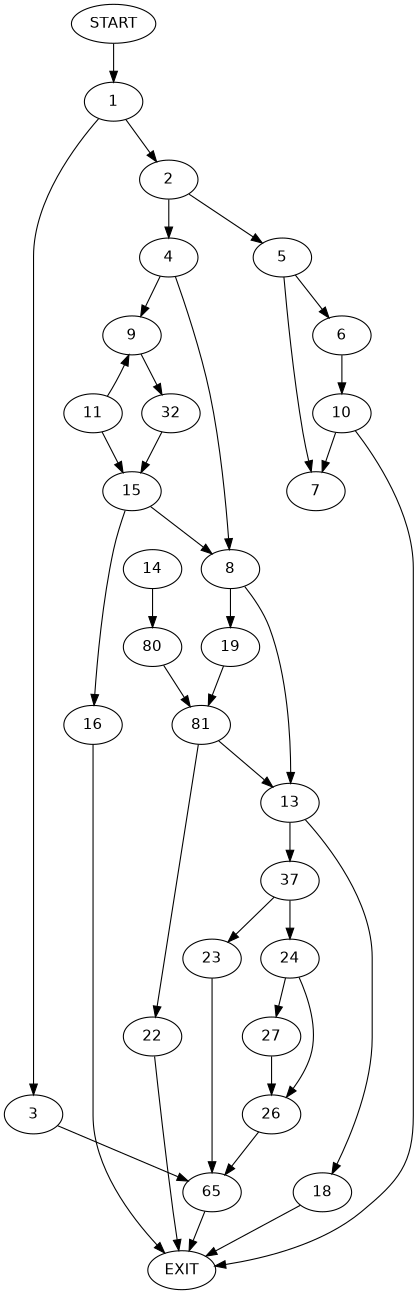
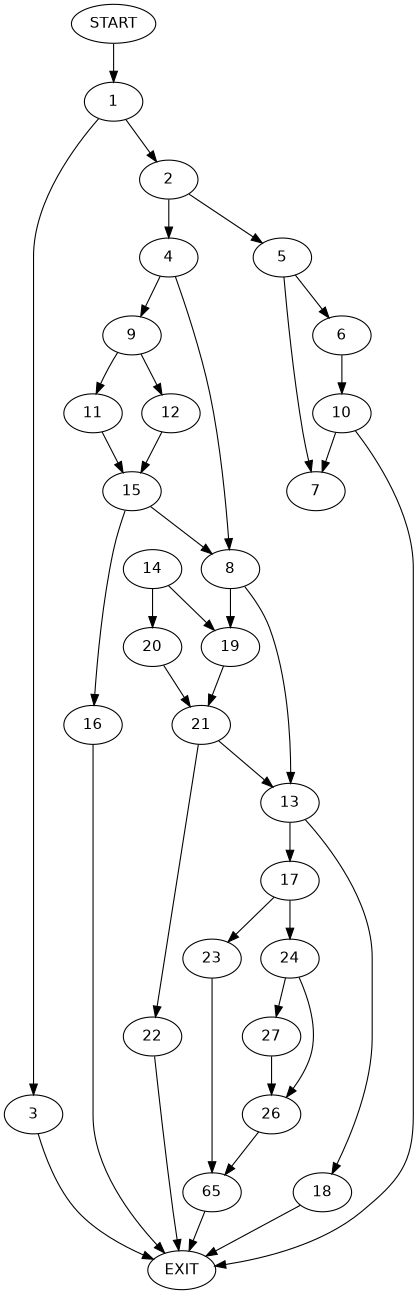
edge "11" -> "9": reversed
node "32": label "32" -> "12"
edge "14" -> "19": added
node "80": label "80" -> "20"
node "81": label "81" -> "21"
node "37": label "37" -> "17"
edge "3" -> "65": now "3" -> "EXIT"
